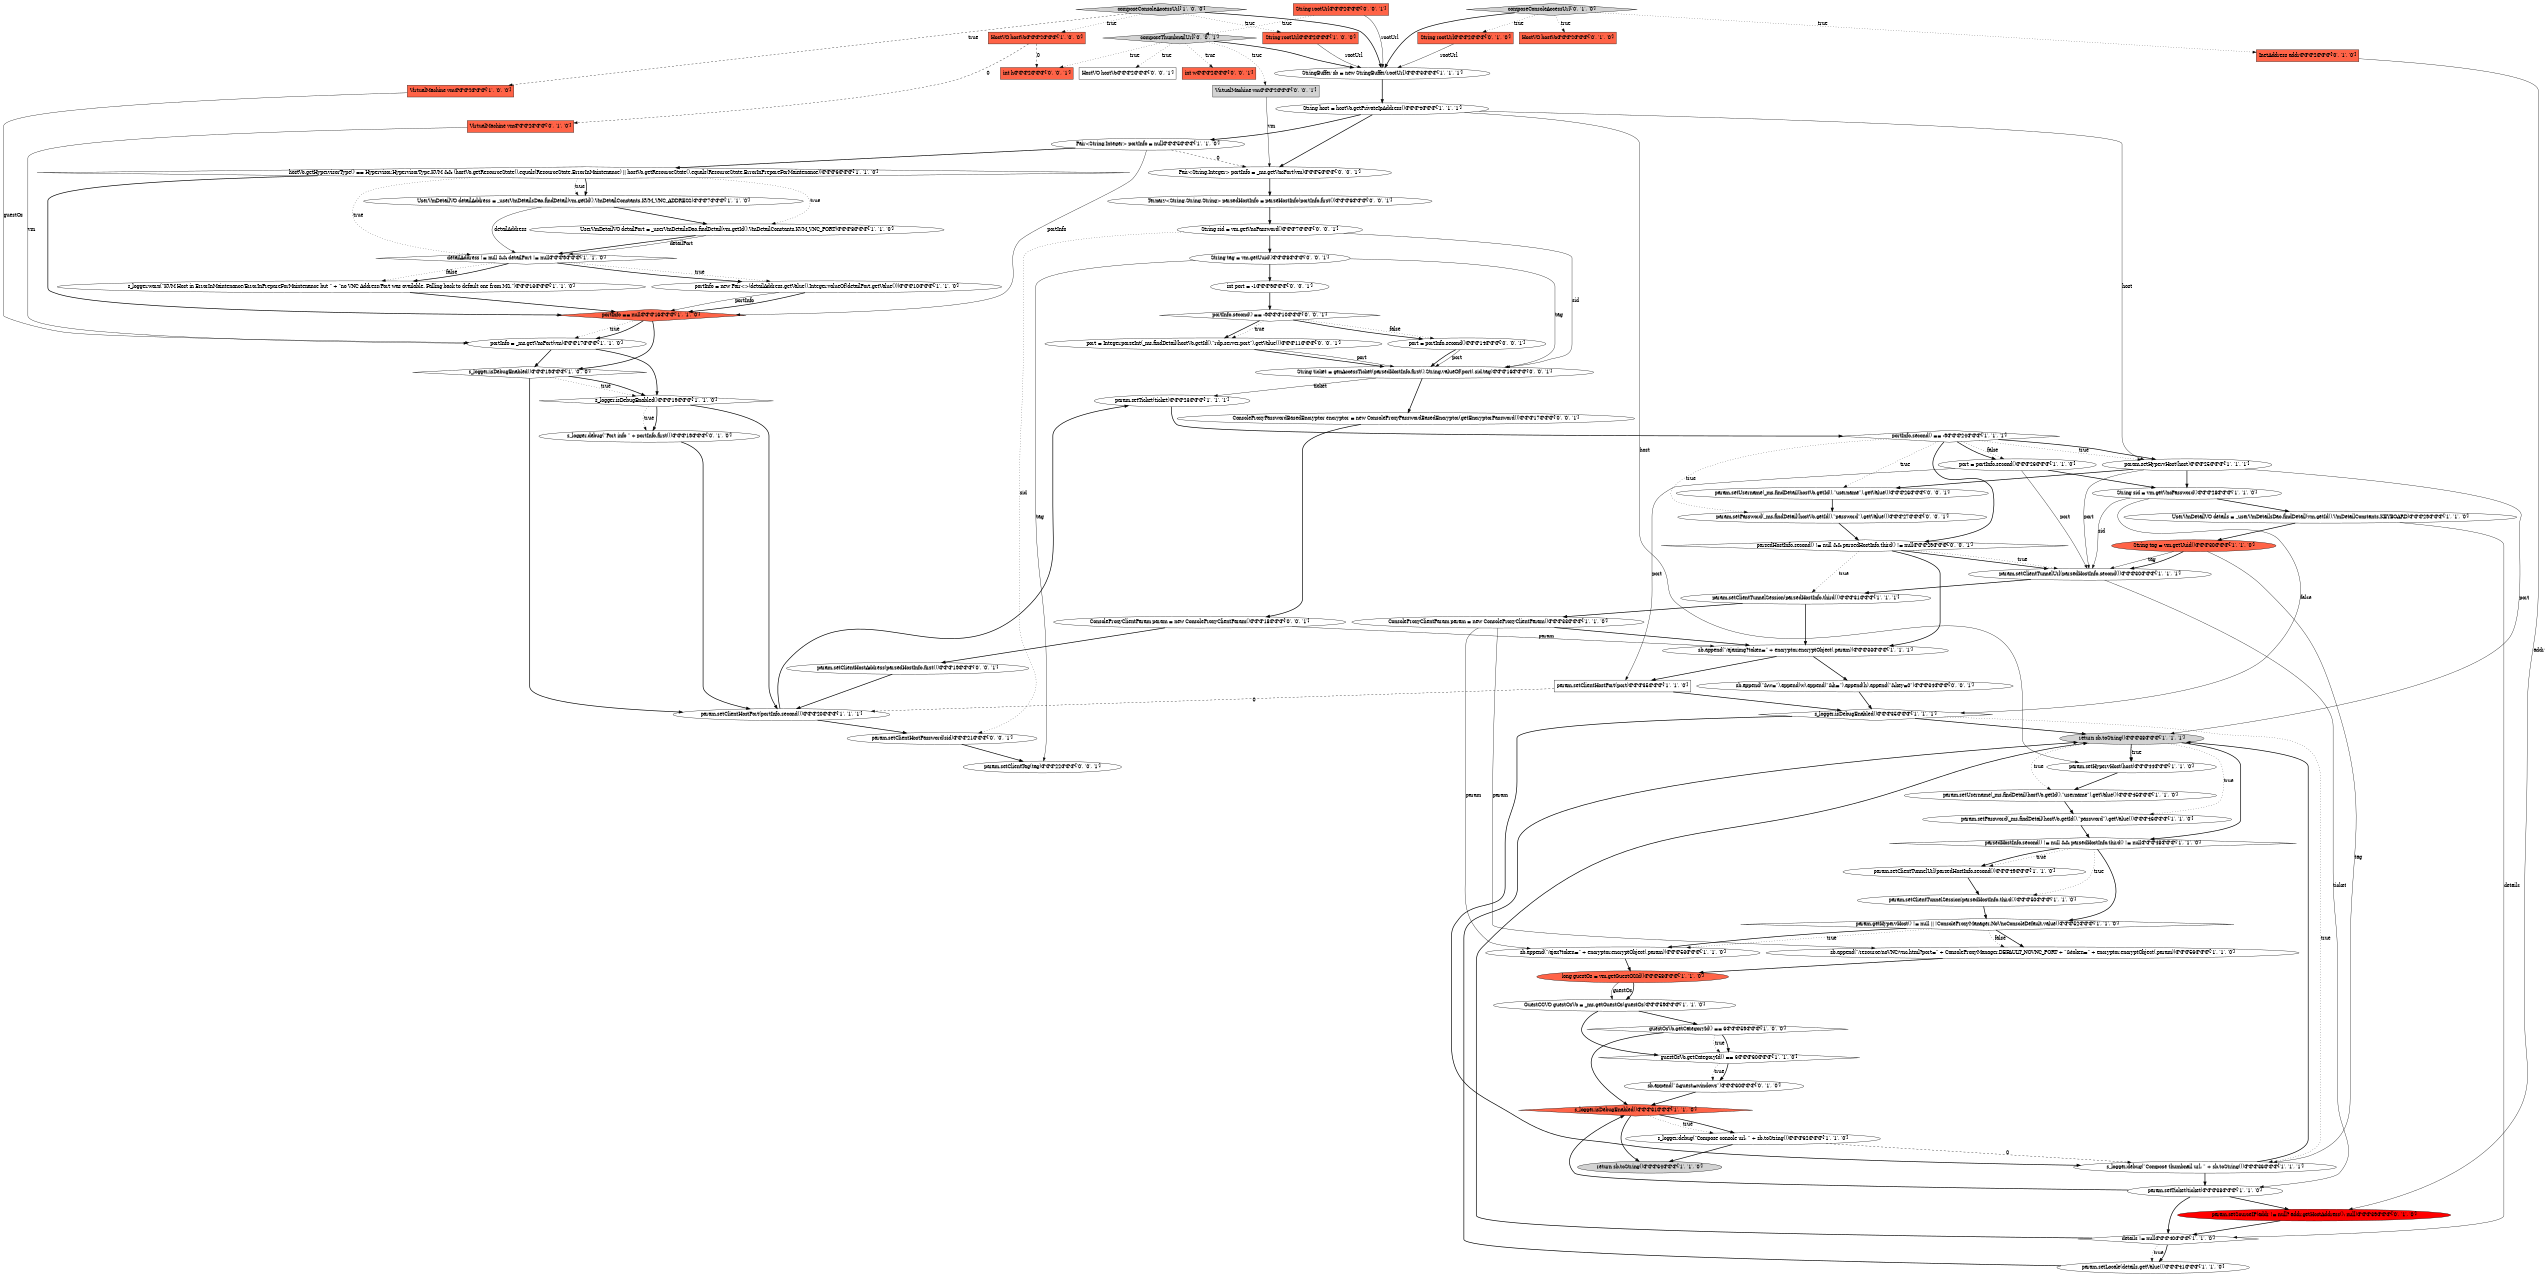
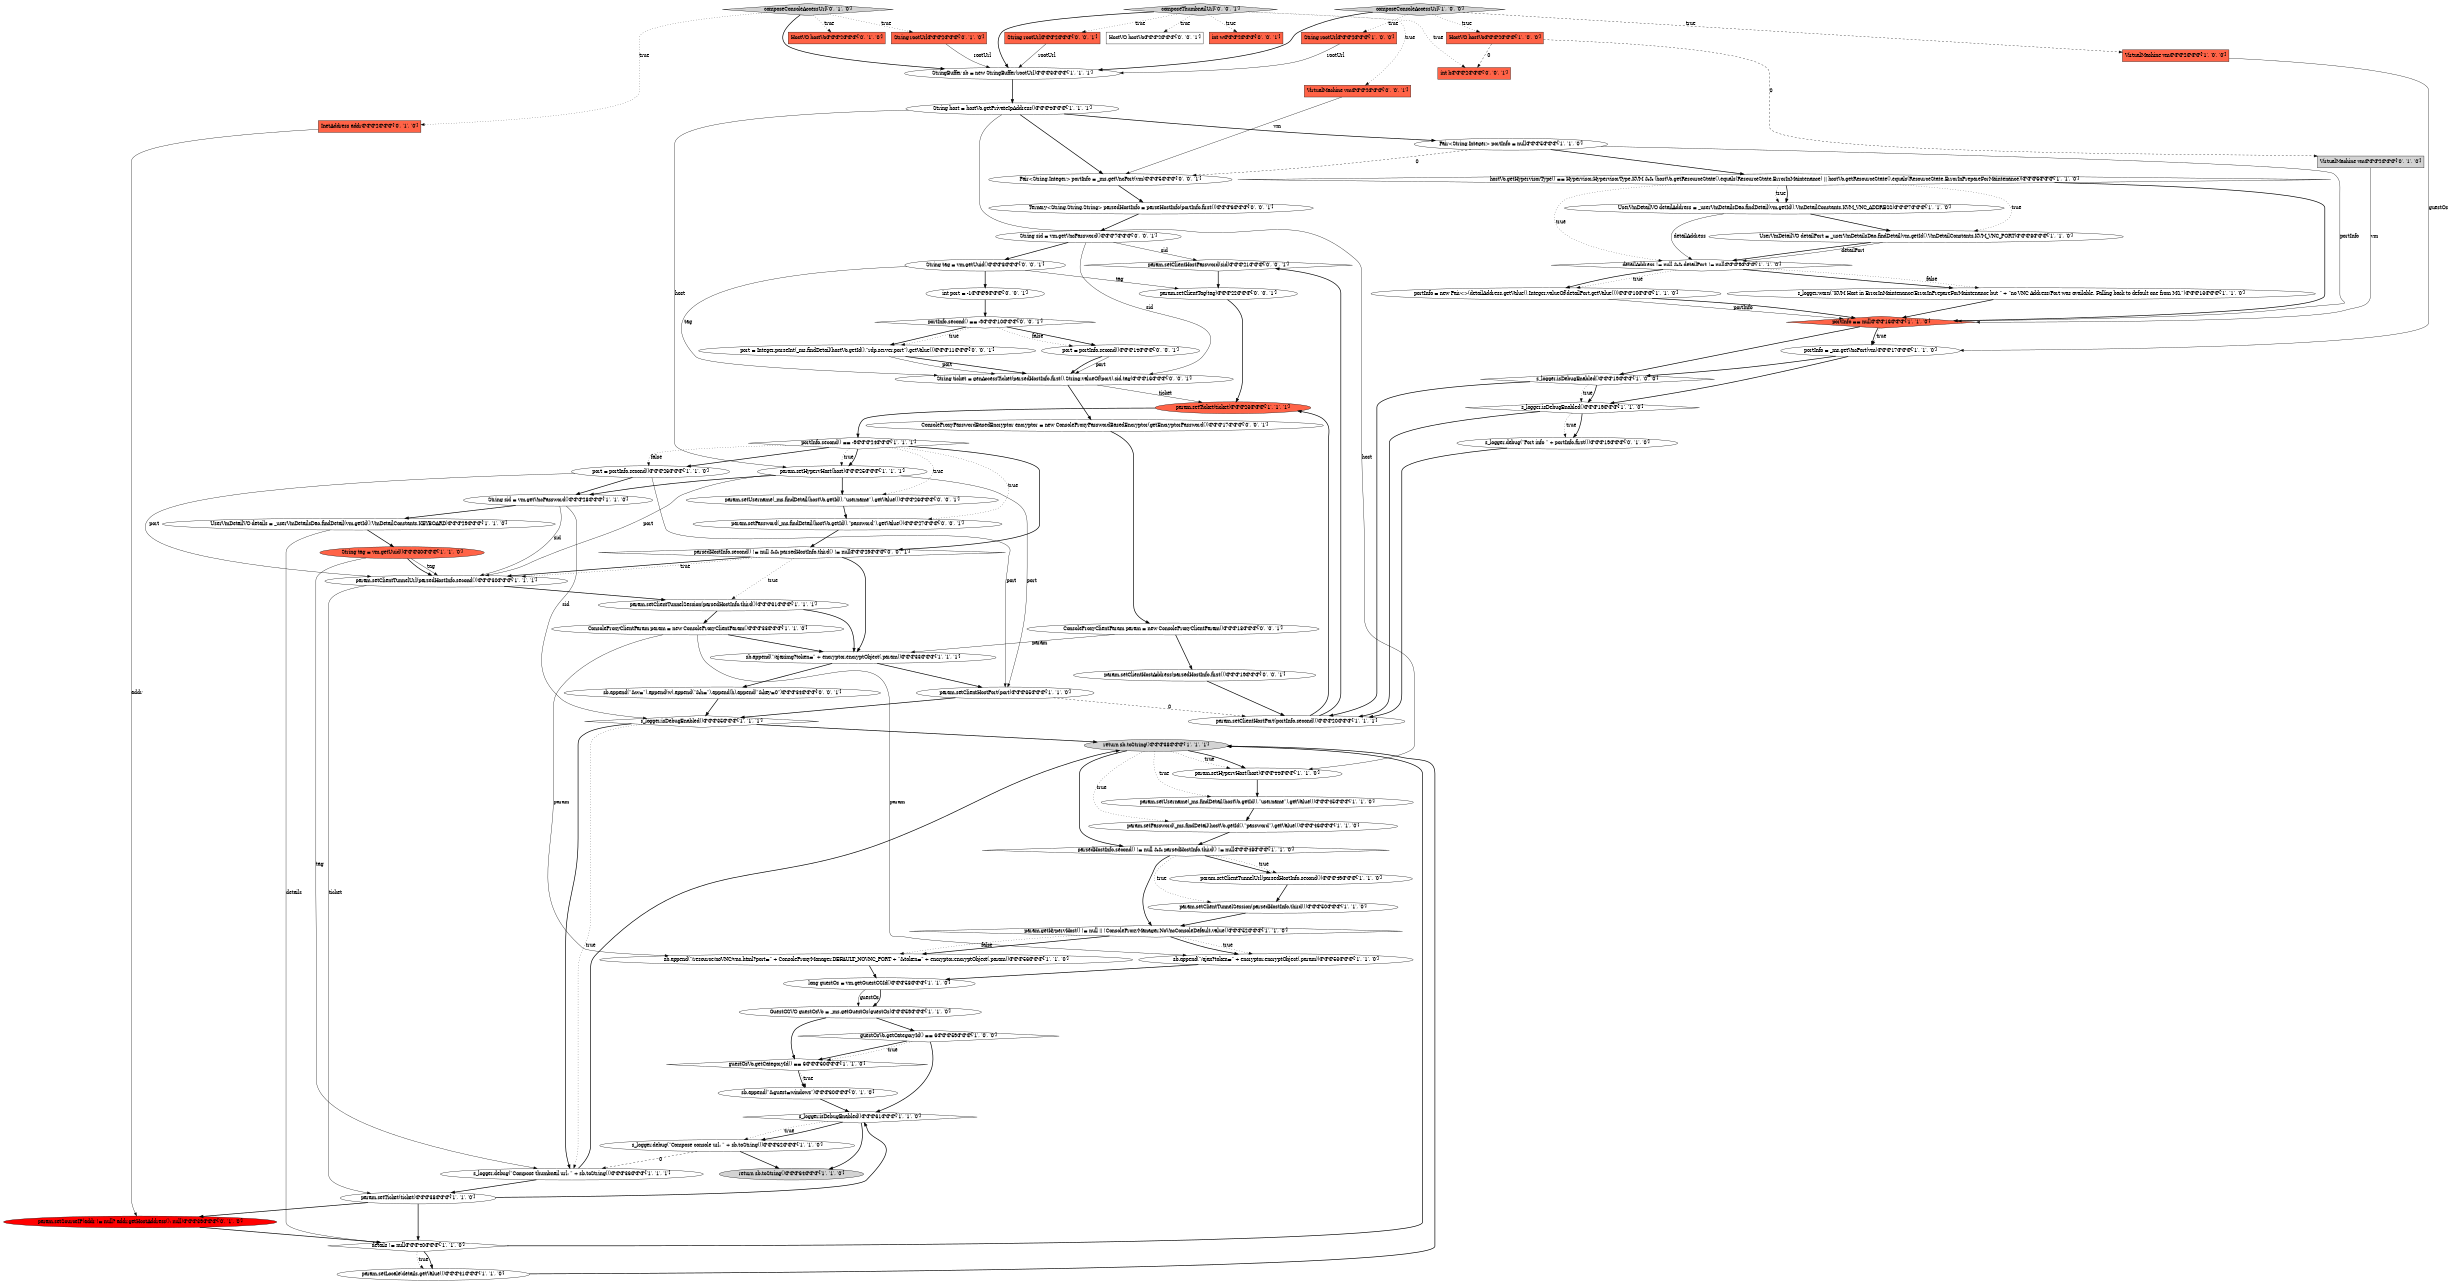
edge "String rootUrl@@@2@@@['0', '0', '1']" -> "composeThumbnailUrl['0', '0', '1']": reversed
node "VirtualMachine vm@@@2@@@['0', '0', '1']": fillcolor lightgray -> tomato
node "VirtualMachine vm@@@2@@@['0', '1', '0']": fillcolor tomato -> lightgray
edge "VirtualMachine vm@@@2@@@['0', '1', '0']" -> "portInfo = _ms.getVncPort(vm)@@@17@@@['1', '1', '0']": now "VirtualMachine vm@@@2@@@['0', '1', '0']" -> "portInfo == null@@@16@@@['1', '1', '0']"
edge "param.setClientTag(tag)@@@22@@@['0', '0', '1']" -> "param.setTicket(ticket)@@@23@@@['1', '1', '1']": added
node "param.setTicket(ticket)@@@23@@@['1', '1', '1']": fillcolor white -> tomato
edge "String sid = vm.getVncPassword()@@@7@@@['0', '0', '1']" -> "param.setClientHostPassword(sid)@@@21@@@['0', '0', '1']": style dotted -> solid
edge "String sid = vm.getVncPassword()@@@28@@@['1', '1', '0']" -> "s_logger.isDebugEnabled()@@@35@@@['1', '1', '1']": label "false" -> "sid"
edge "param.setHypervHost(host)@@@25@@@['1', '1', '1']" -> "return sb.toString()@@@38@@@['1', '1', '1']": now "param.setHypervHost(host)@@@25@@@['1', '1', '1']" -> "param.setClientHostPort(port)@@@35@@@['1', '1', '0']"
node "param.setClientHostPort(port)@@@35@@@['1', '1', '0']": shape box -> ellipse
node "param.setClientHostPassword(sid)@@@21@@@['0', '0', '1']": shape ellipse -> diamond
node "long guestOs = vm.getGuestOSId()@@@58@@@['1', '1', '0']": fillcolor tomato -> white
node "s_logger.isDebugEnabled()@@@61@@@['1', '1', '0']": fillcolor tomato -> white
